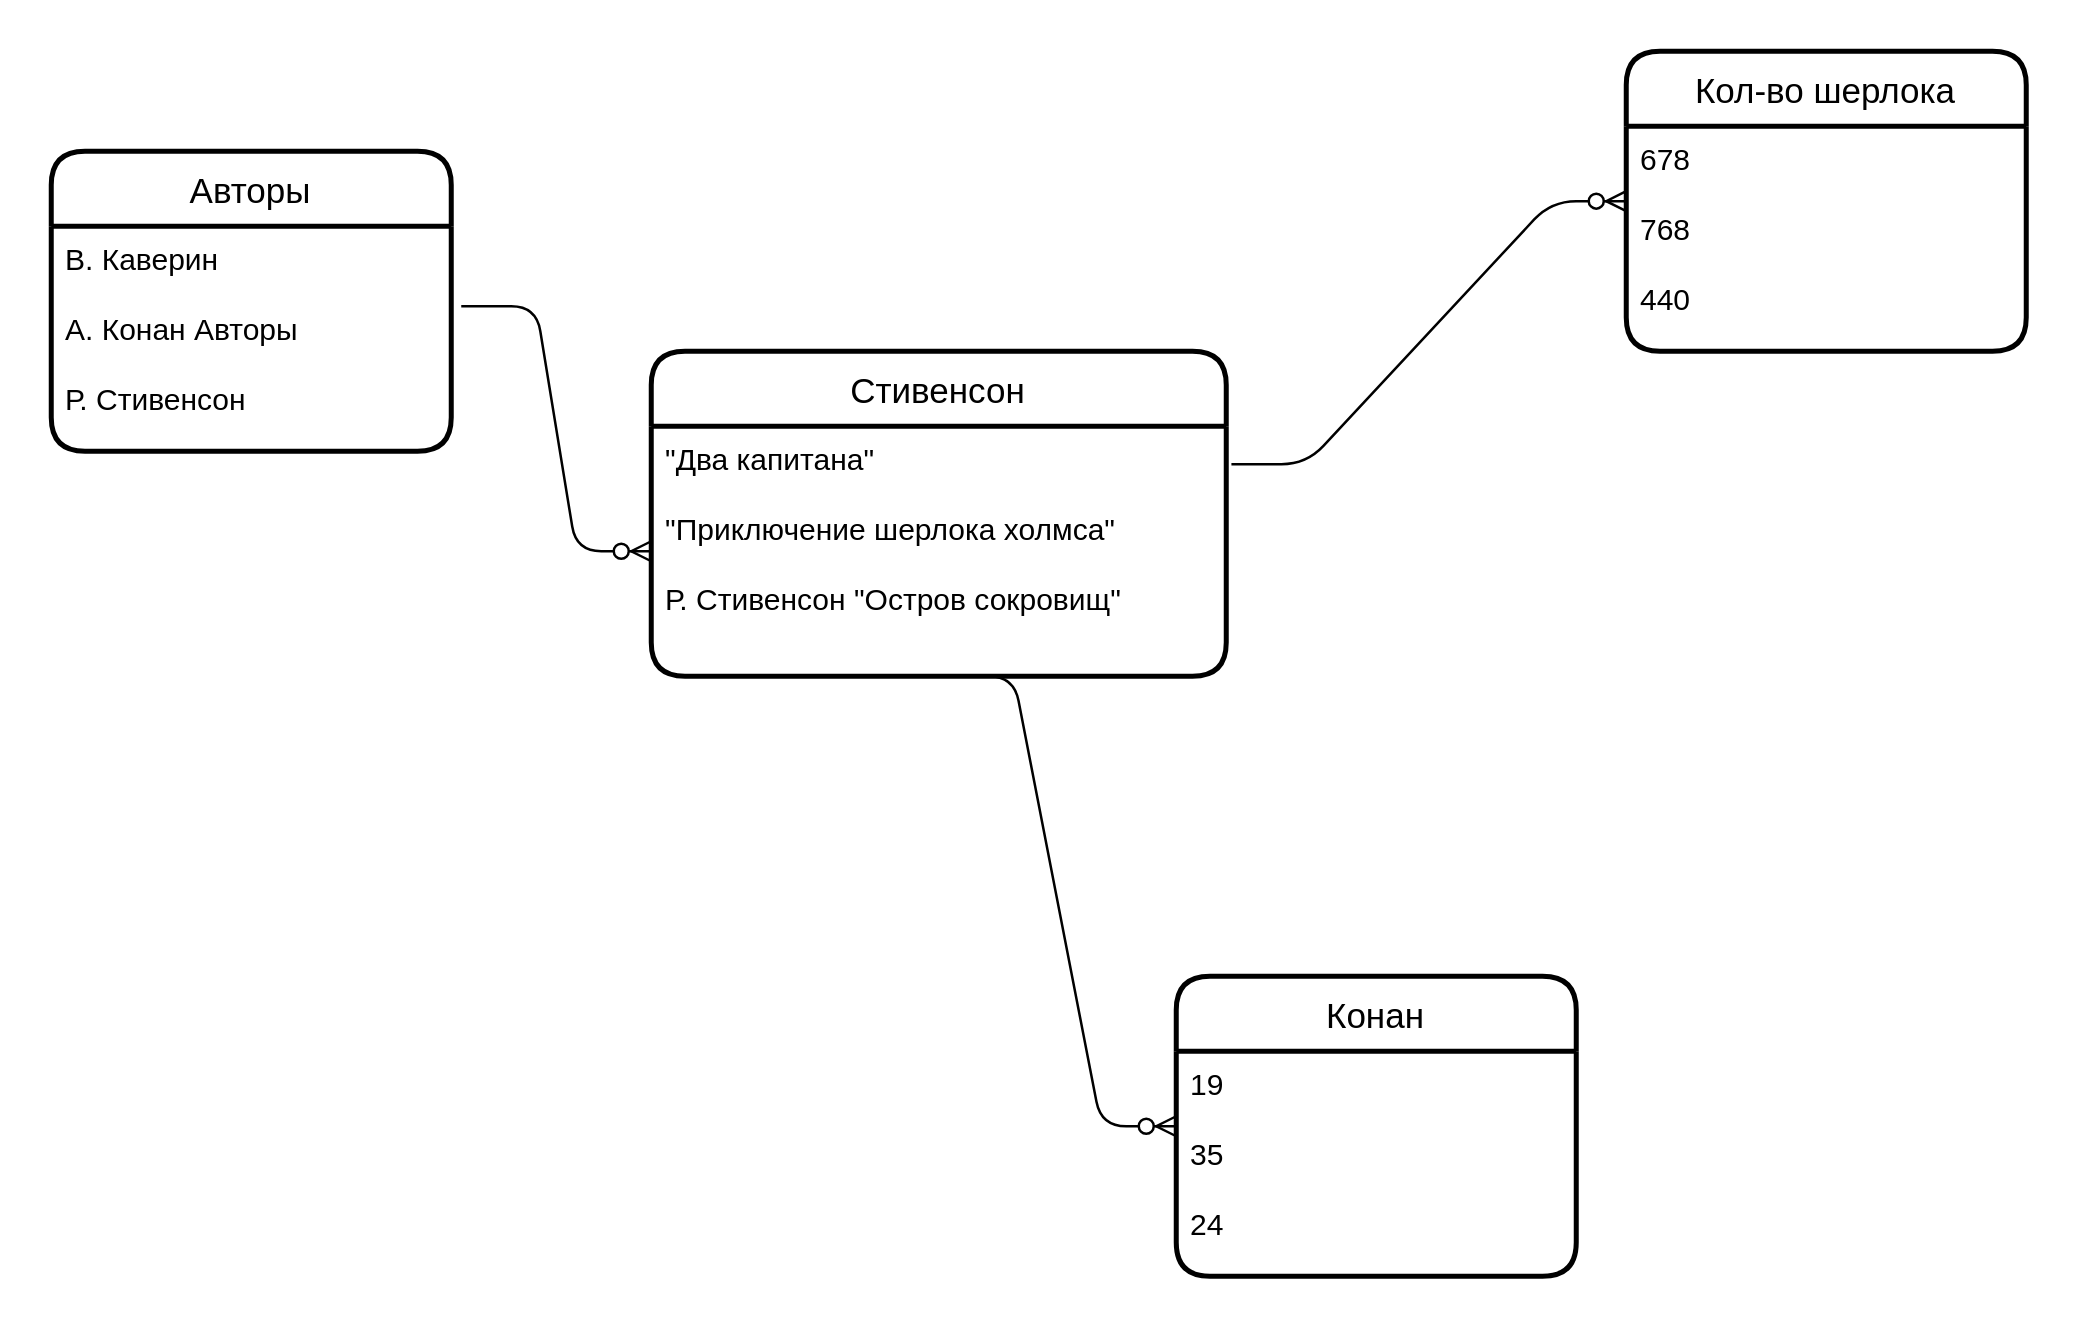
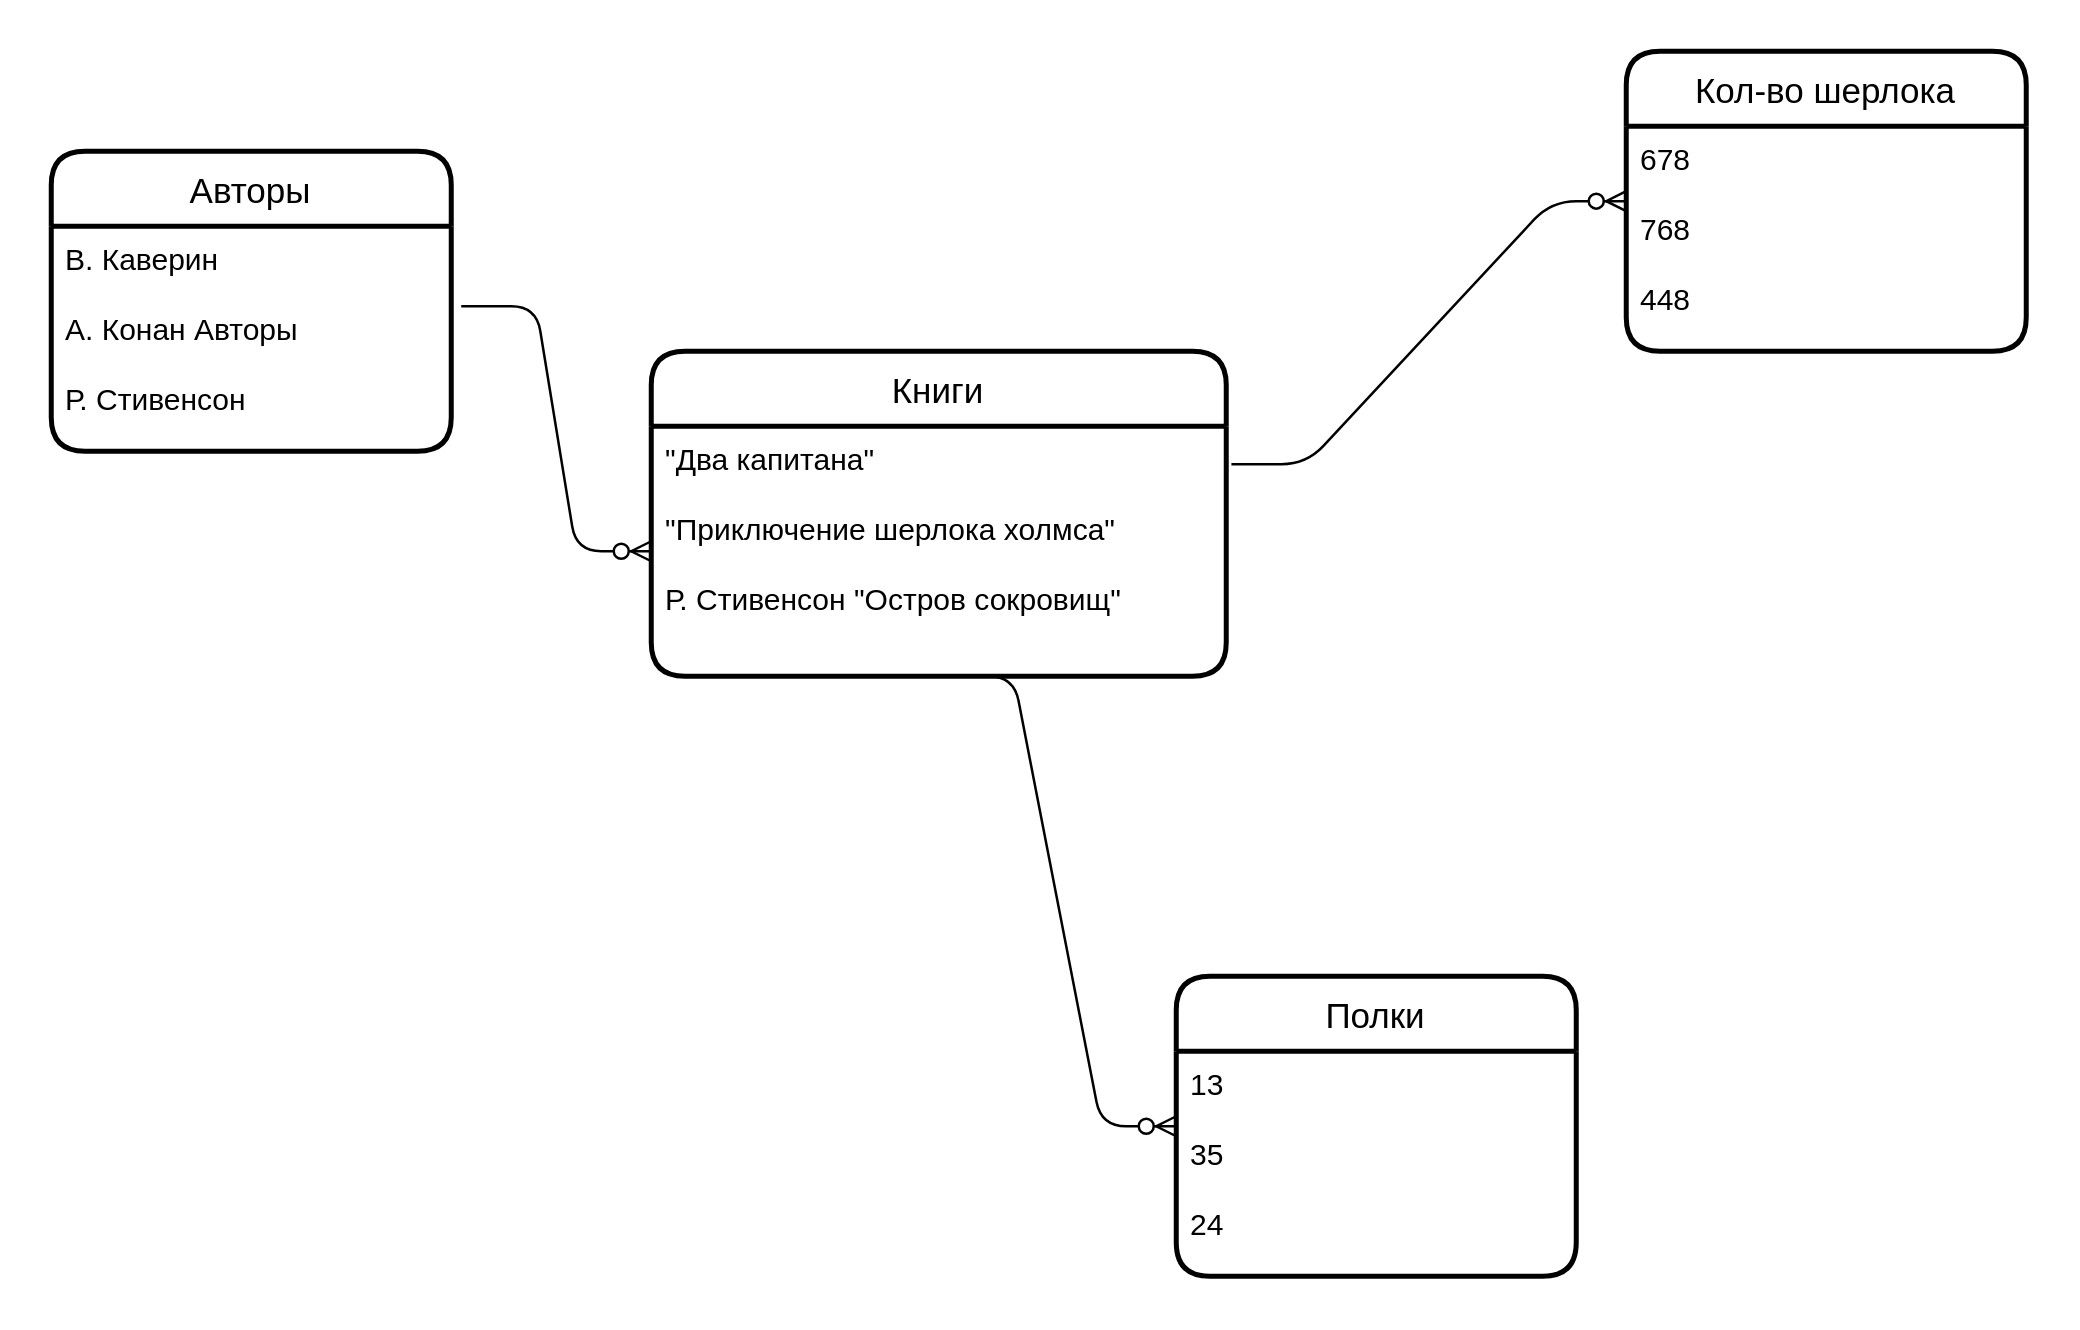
node "678 768 440": label "678 768 440" -> "678 768 448"
node "Стивенсон": label "Стивенсон" -> "Книги"
node "Конан": label "Конан" -> "Полки"
node "19 35 24": label "19 35 24" -> "13 35 24"
